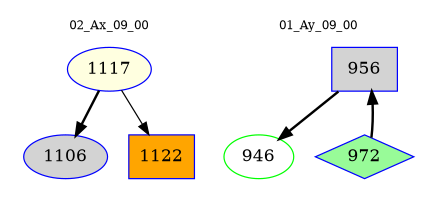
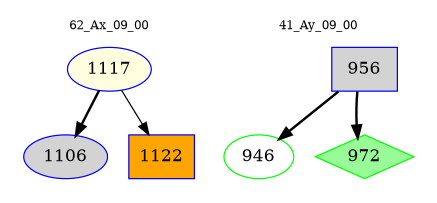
cluster "02_Ax_09_00": label "02_Ax_09_00" -> "62_Ax_09_00"
cluster "01_Ay_09_00": label "01_Ay_09_00" -> "41_Ay_09_00"
edge "972" -> "956": reversed
node "972": color blue -> green
